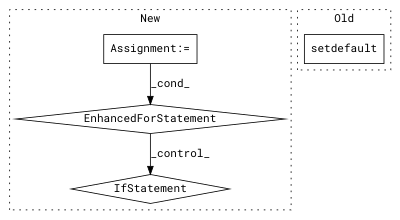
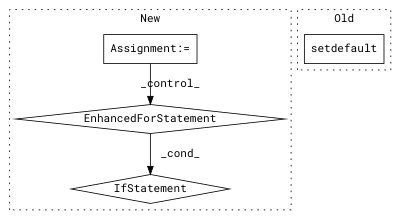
edge "Assignment:=" -> "EnhancedForStatement": label "_cond_" -> "_control_"
edge "EnhancedForStatement" -> "IfStatement": label "_control_" -> "_cond_"
